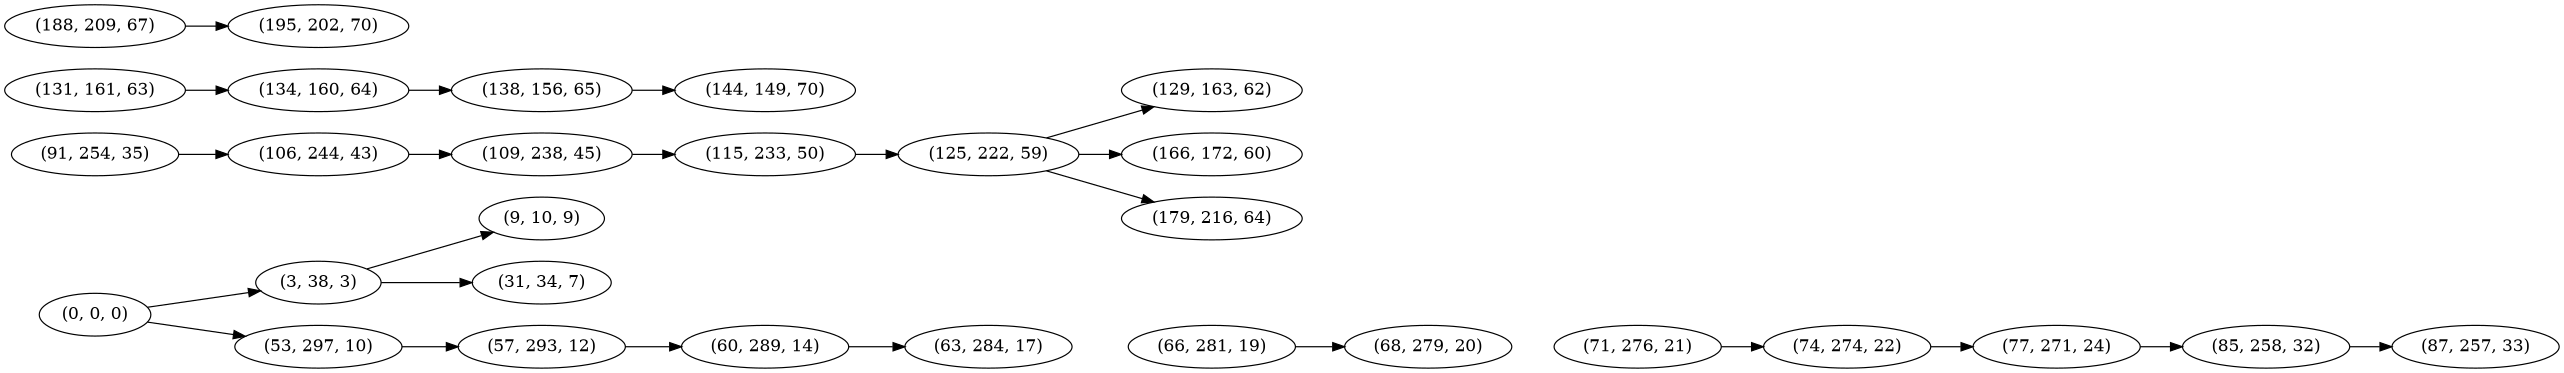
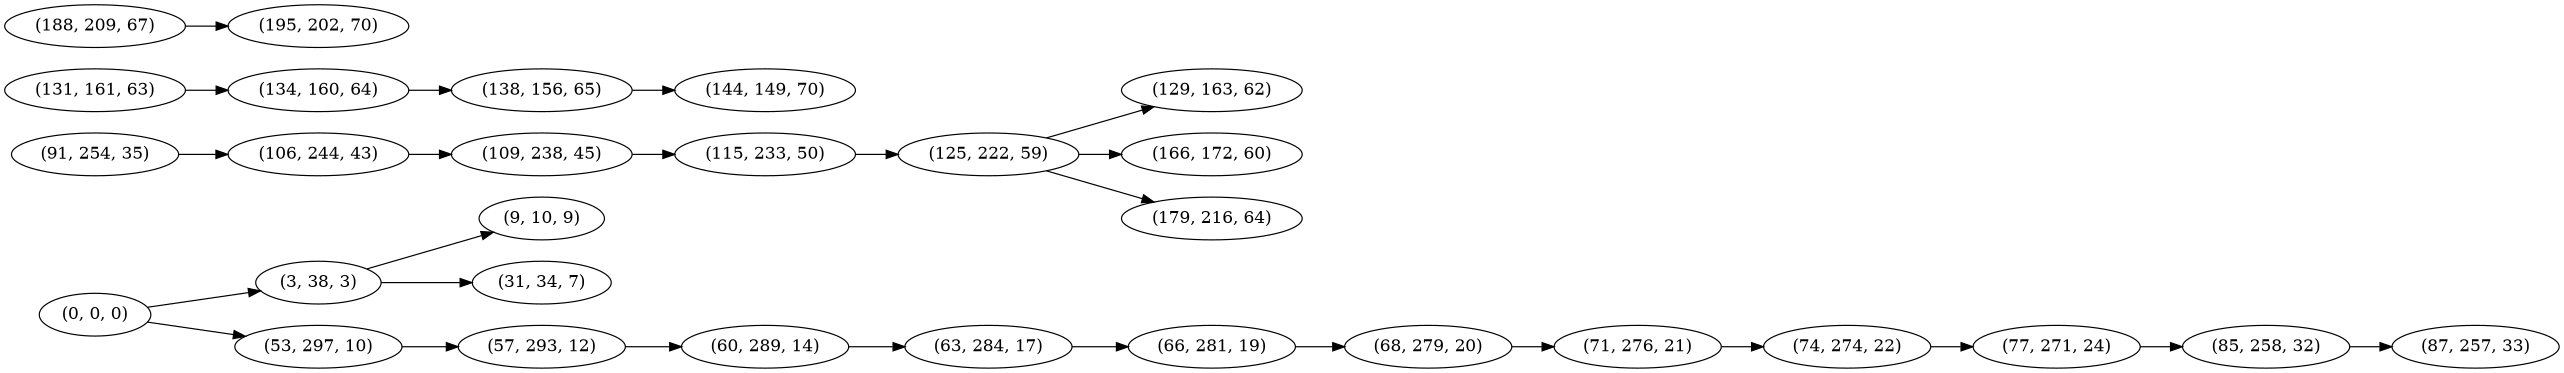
edge "(63, 284, 17)" -> "(66, 281, 19)": added
edge "(68, 279, 20)" -> "(71, 276, 21)": added
